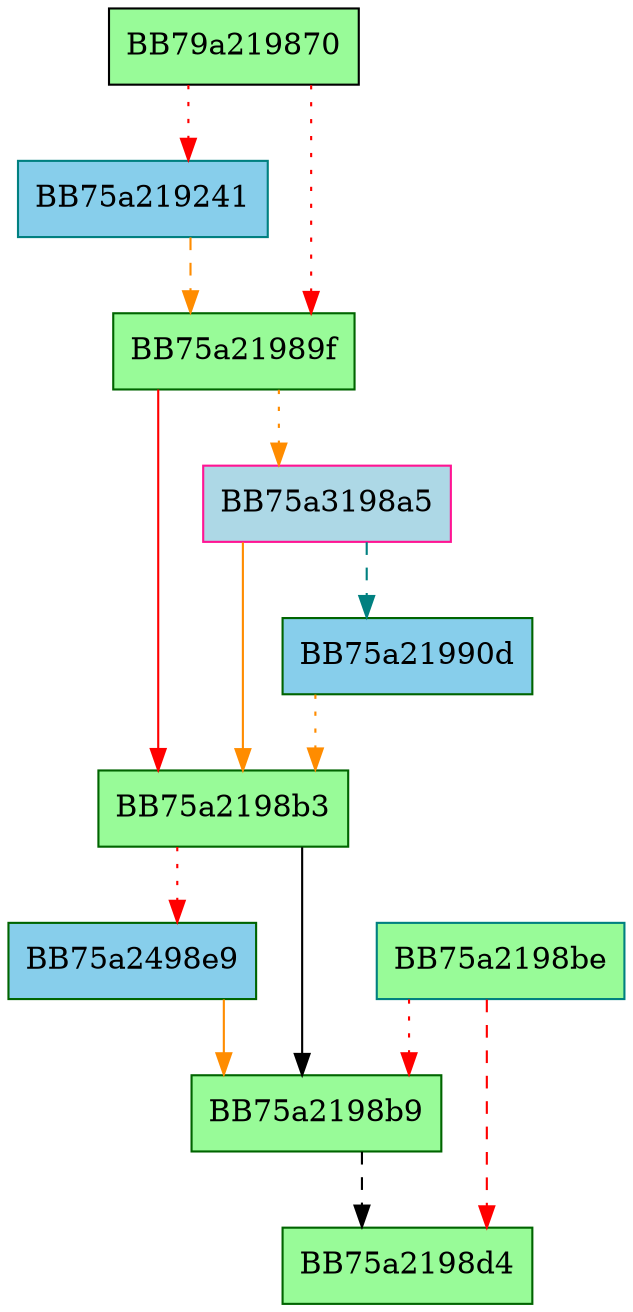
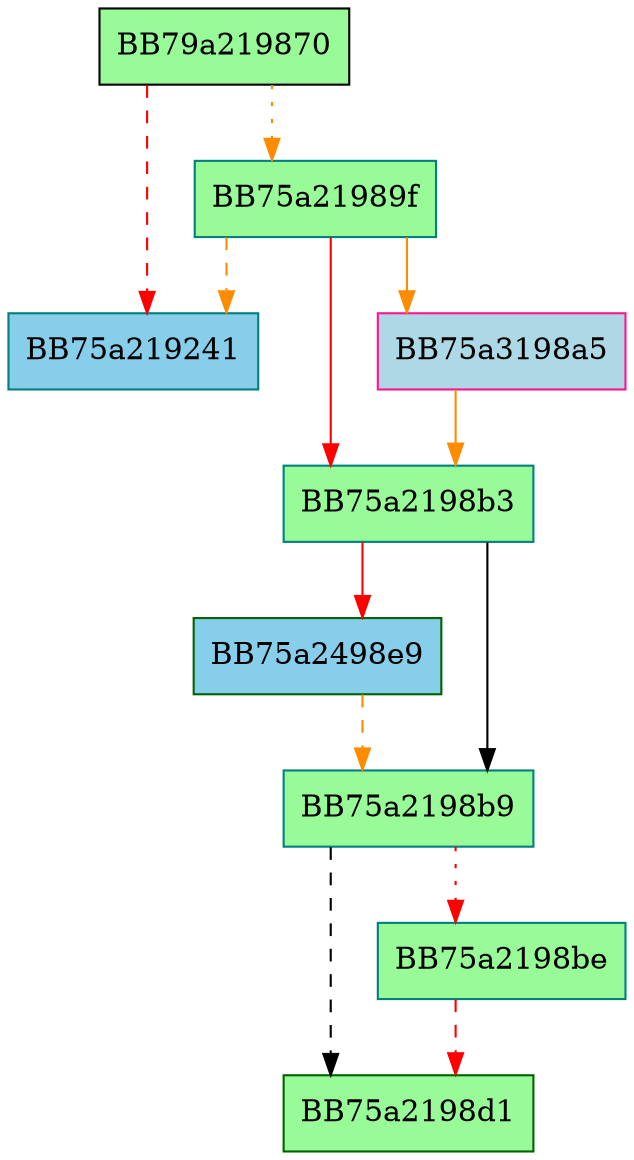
edge "BB79a219870" -> "BB75a219241": style dotted -> dashed
edge "BB79a219870" -> "BB75a21989f": color red -> darkorange
edge "BB75a219241" -> "BB75a21989f": reversed
node "BB75a21989f": color darkgreen -> teal
edge "BB75a21989f" -> "BB75a3198a5": style dotted -> solid
node "BB75a21990d": removed
node "BB75a2198b3": color darkgreen -> teal
edge "BB75a2198b3" -> "BB75a2498e9": style dotted -> solid
edge "BB75a2498e9" -> "BB75a2198b9": style solid -> dashed
edge "BB75a2198be" -> "BB75a2198b9": reversed
node "BB75a2198b9": color darkgreen -> teal
node "BB75a2198d4": label "BB75a2198d4" -> "BB75a2198d1"
